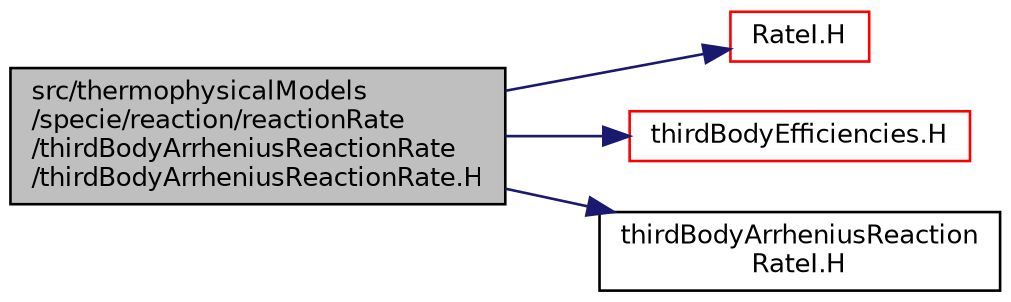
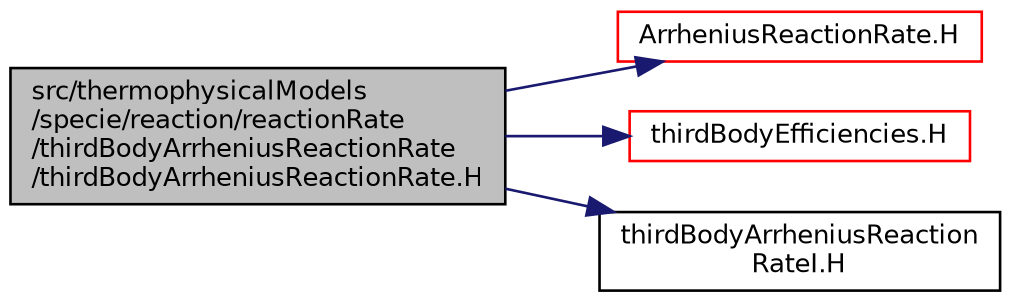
node "RateI.H": label "RateI.H" -> "ArrheniusReactionRate.H"
